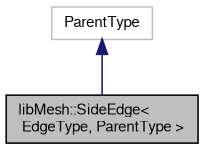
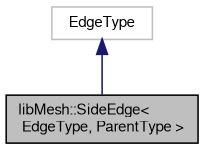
node "ParentType": label "ParentType" -> "EdgeType"
